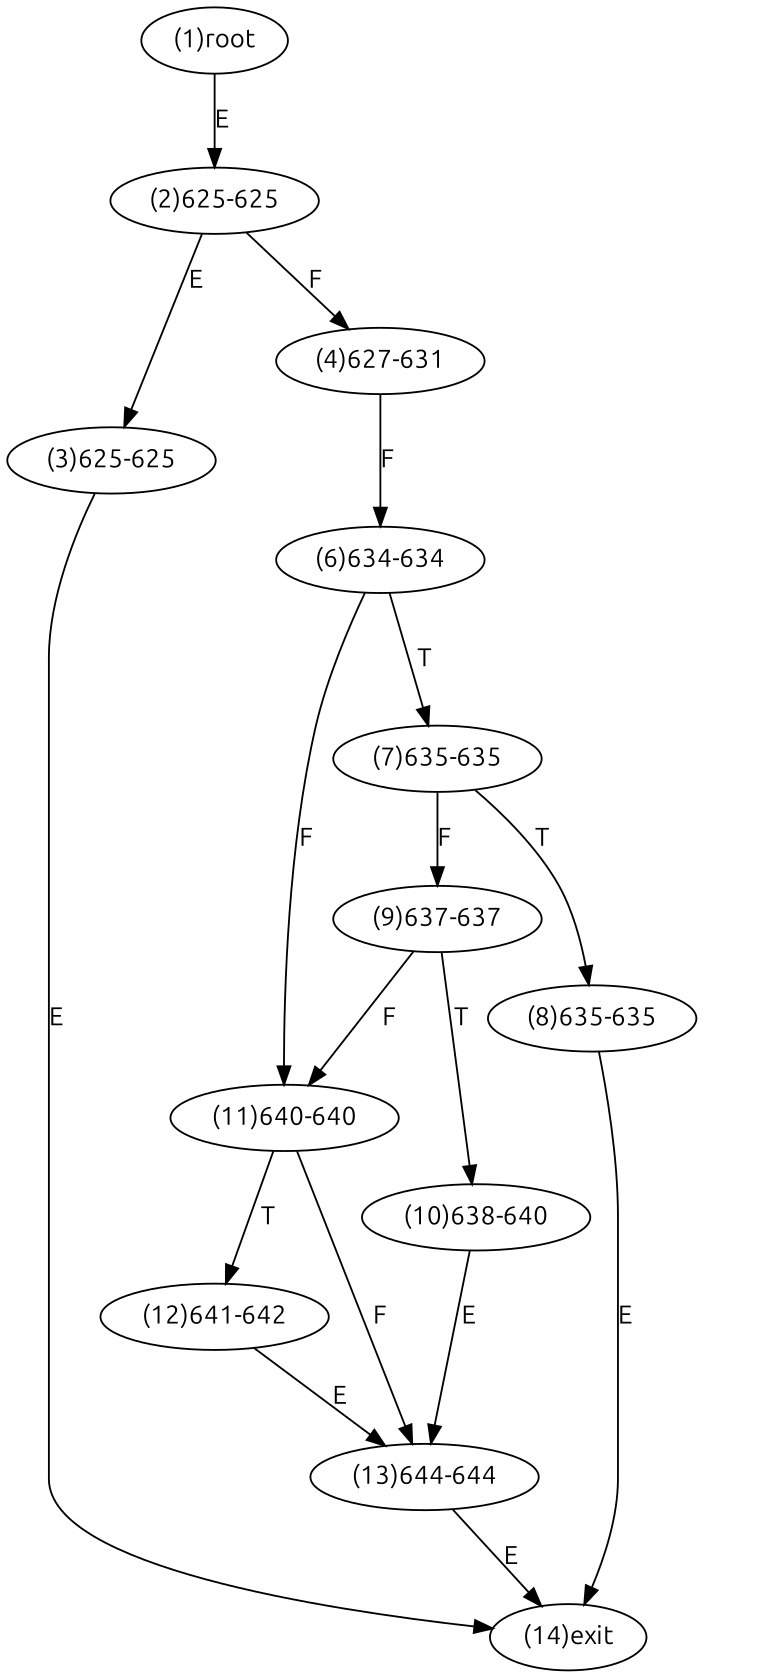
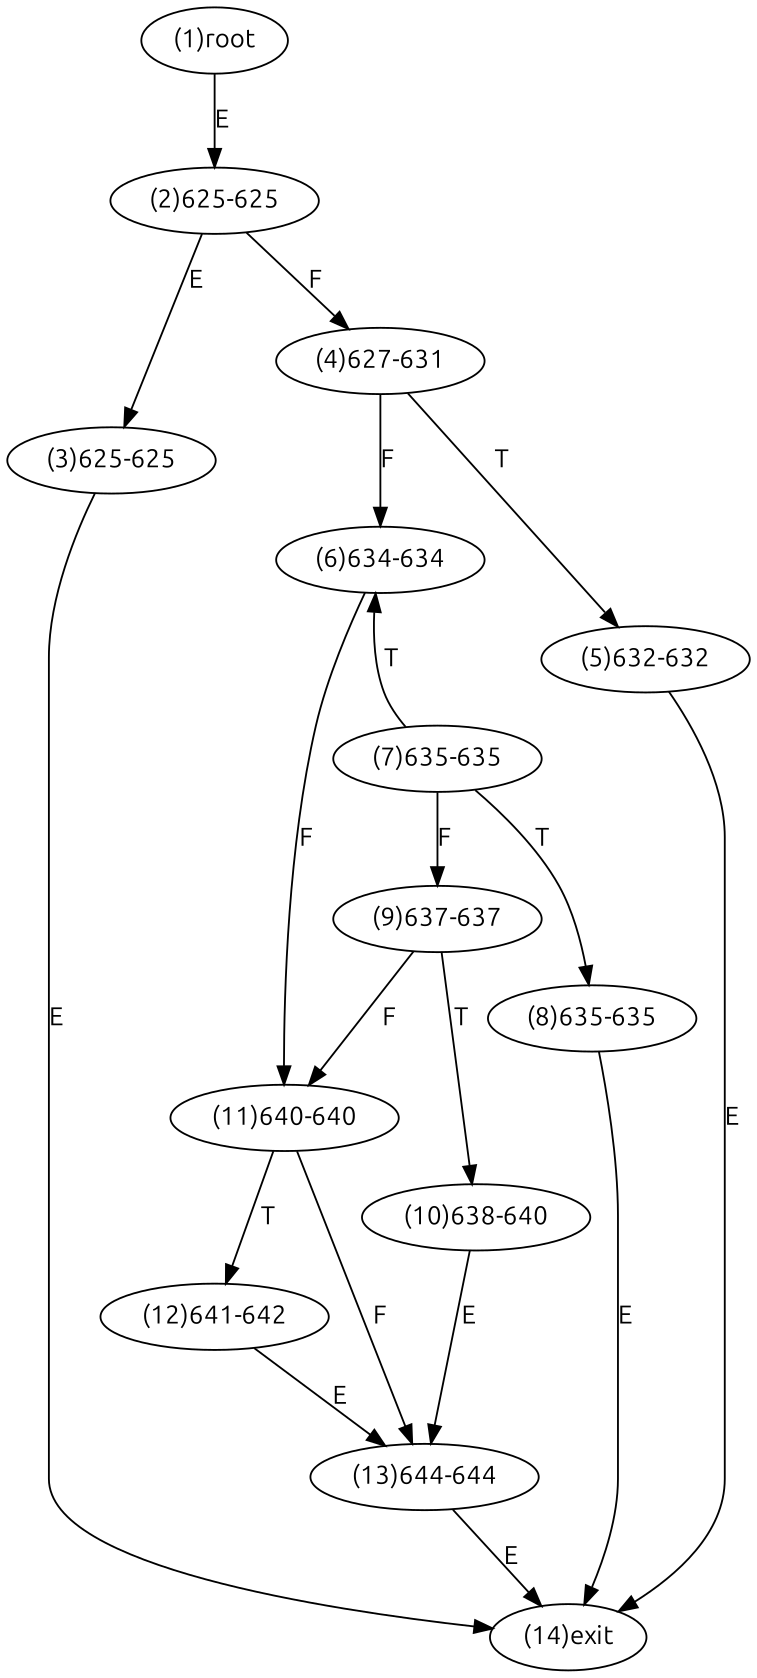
edge "(6)634-634" -> "(7)635-635": reversed
node "(5)632-632": added
